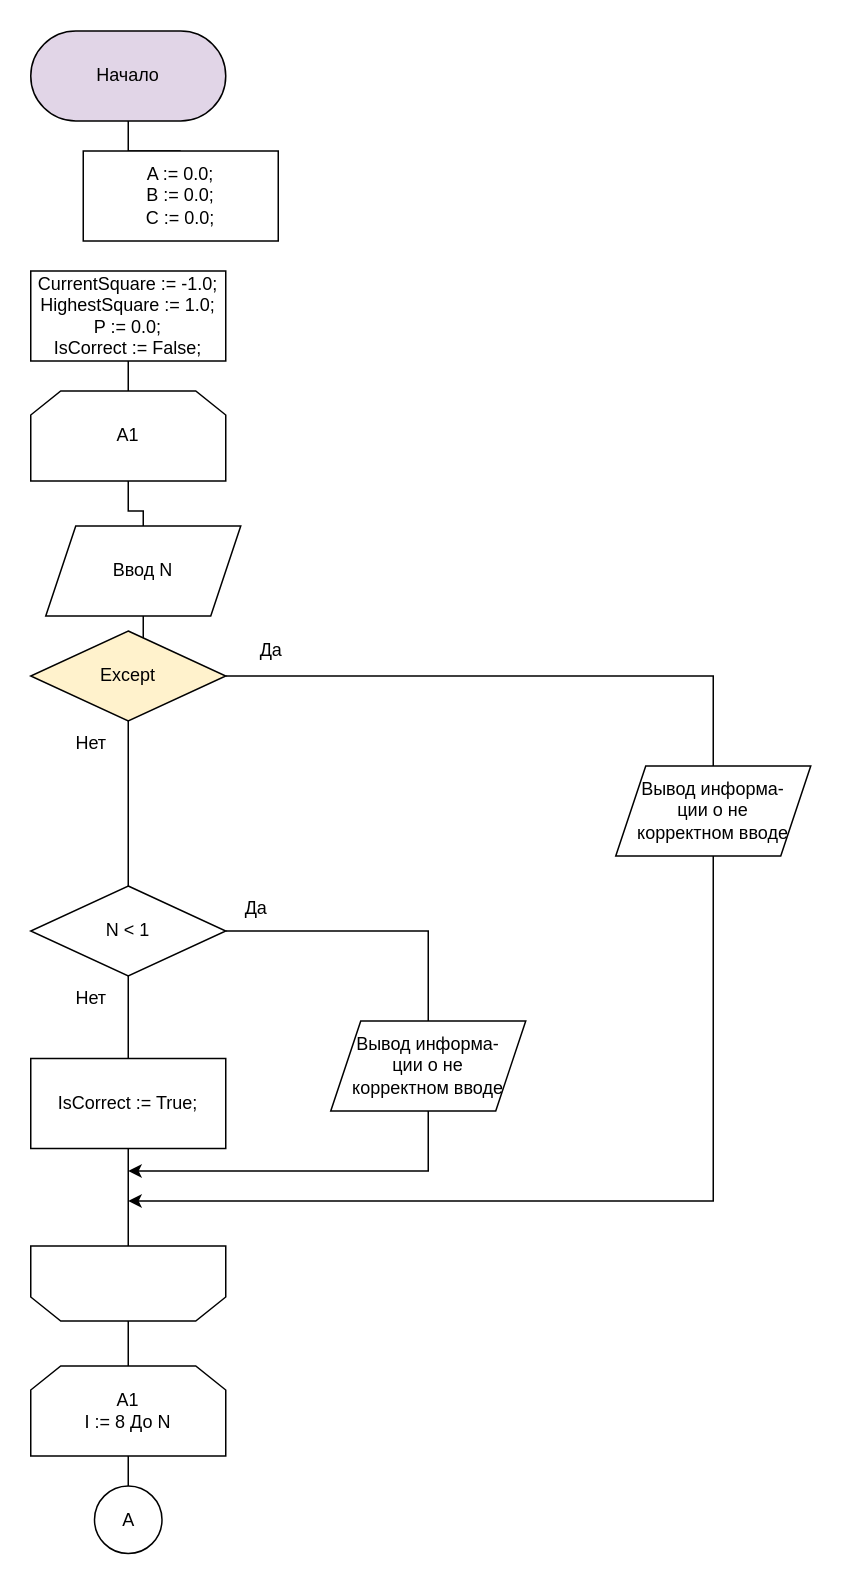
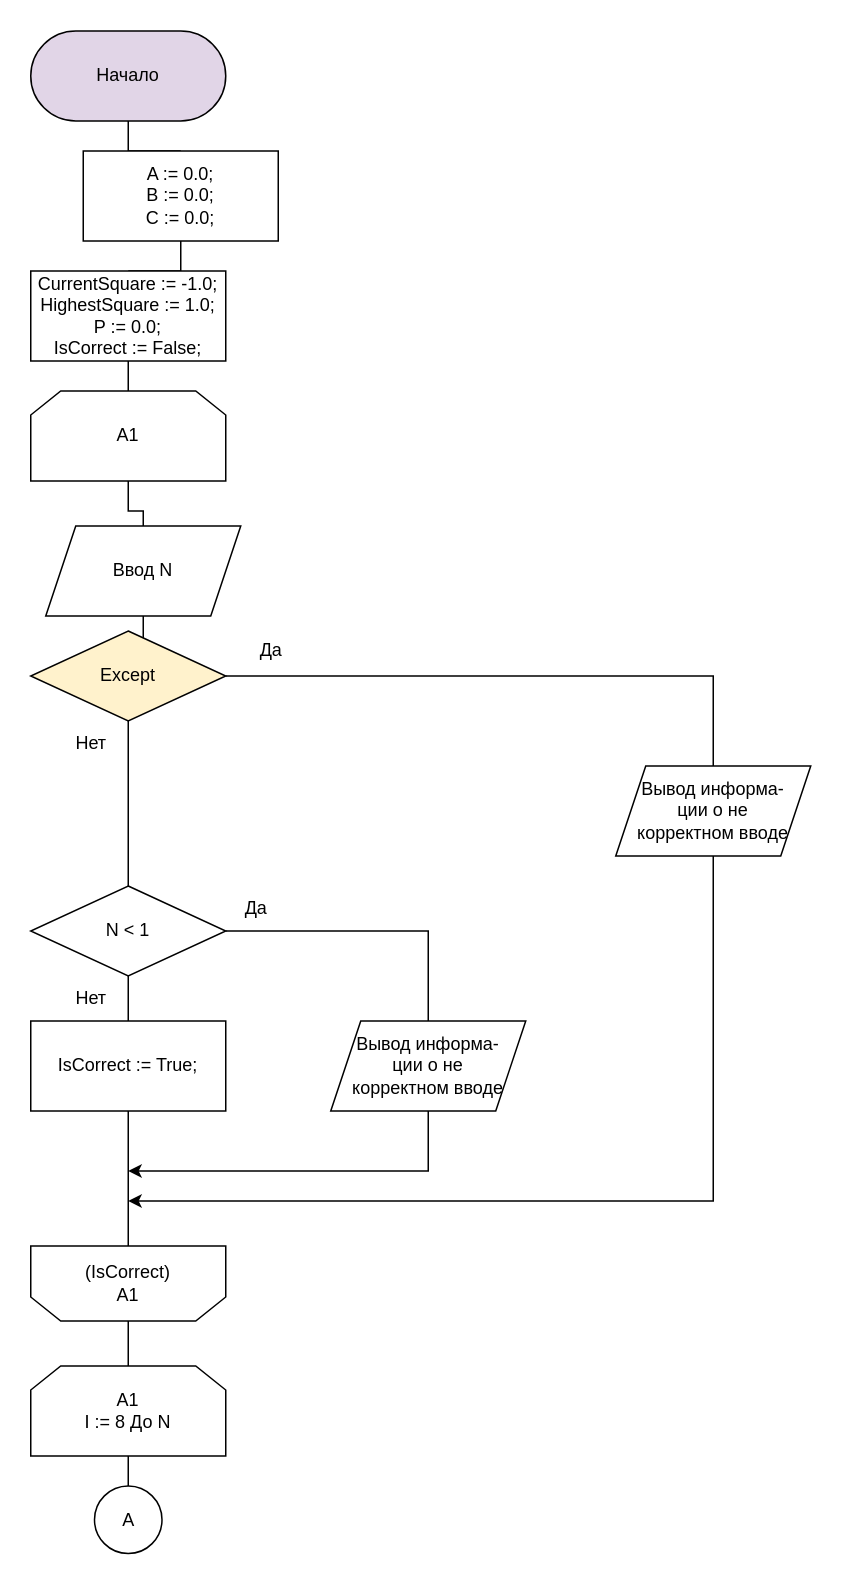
edge "A := 0.0; B := 0.0; C := 0.0;" -- "CurrentSquare := -1.0; HighestSquare := 1.0; P := 0.0; IsCorrect := False;": added
node "IsCorrect := True;": moved (128, 1103) -> (128, 1066)
node "(IsCorrect) A1": added
